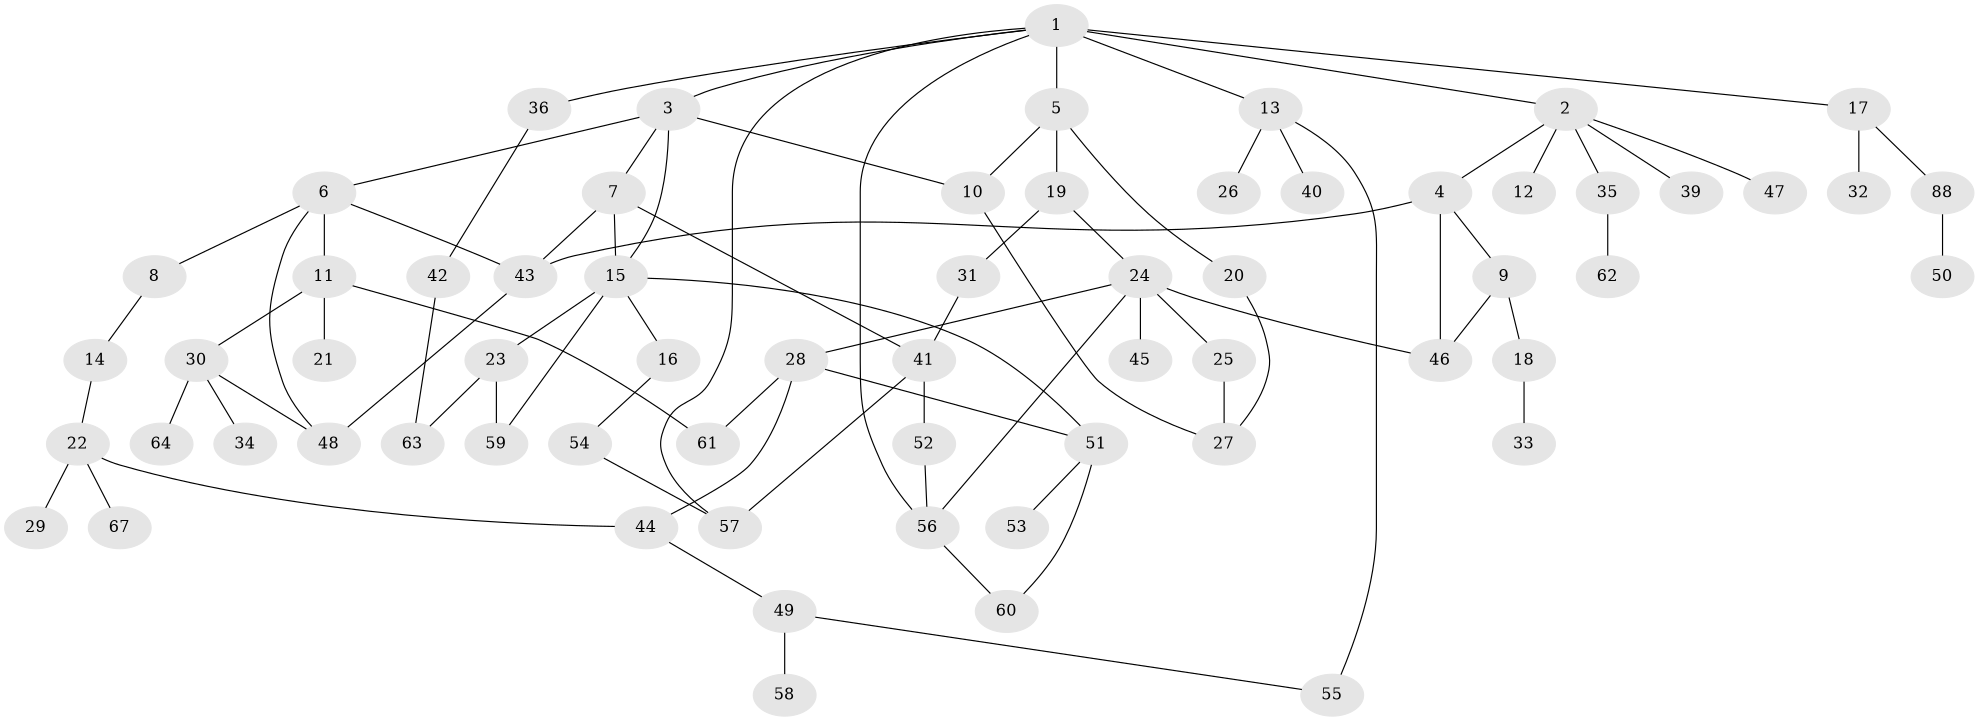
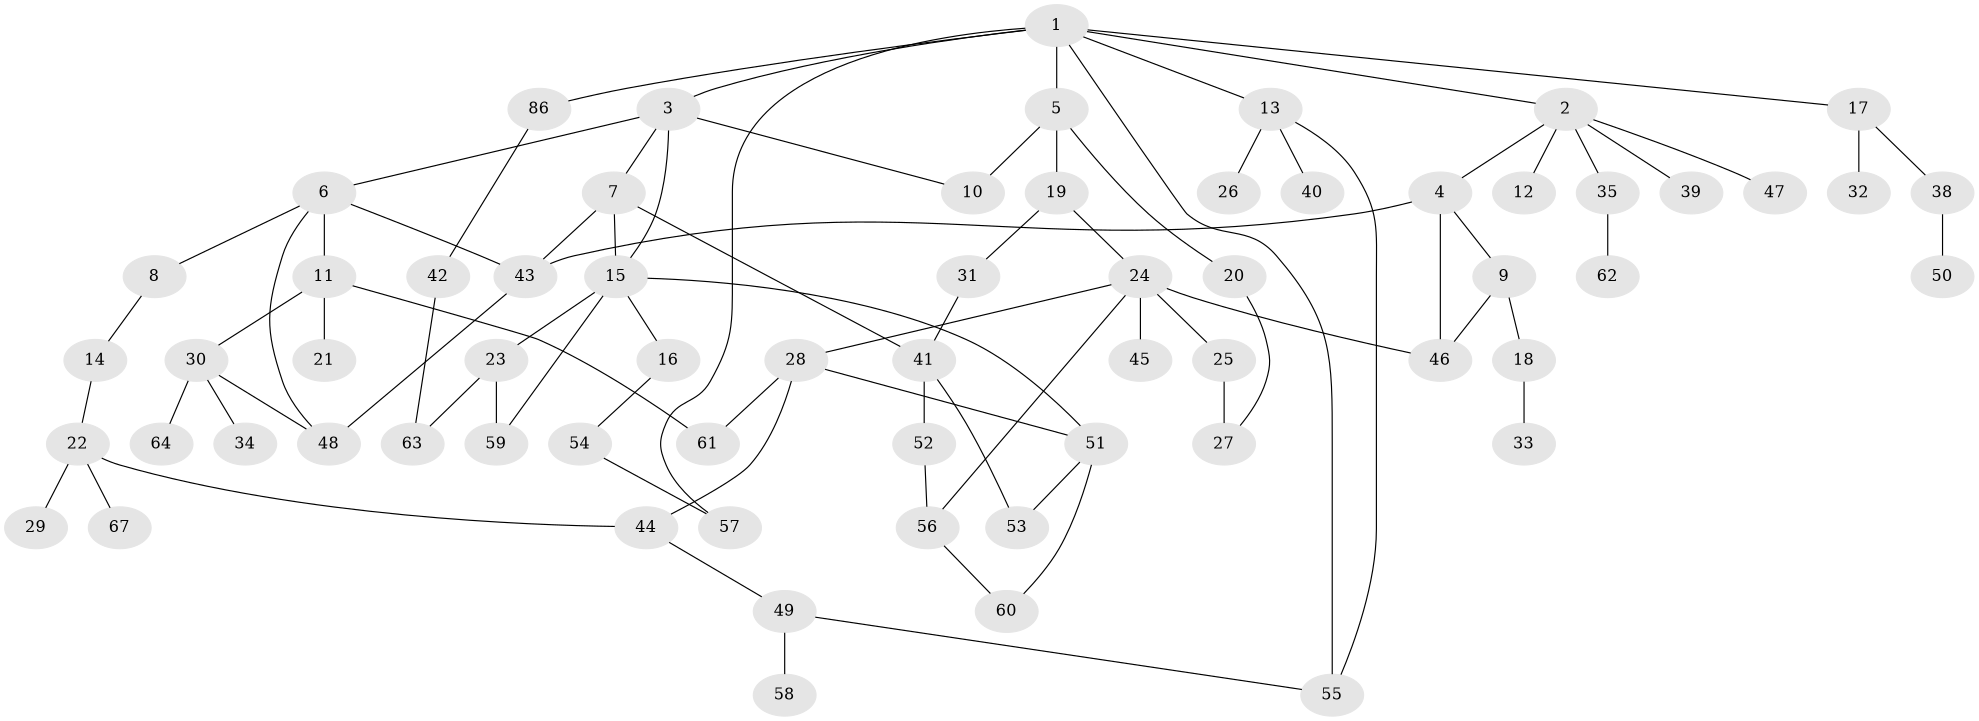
node "36": label "36" -> "86"
node "88": label "88" -> "38"
edge "1" -- "56": now "1" -- "55"
edge "10" -- "27": removed
edge "41" -- "57": now "41" -- "53"
